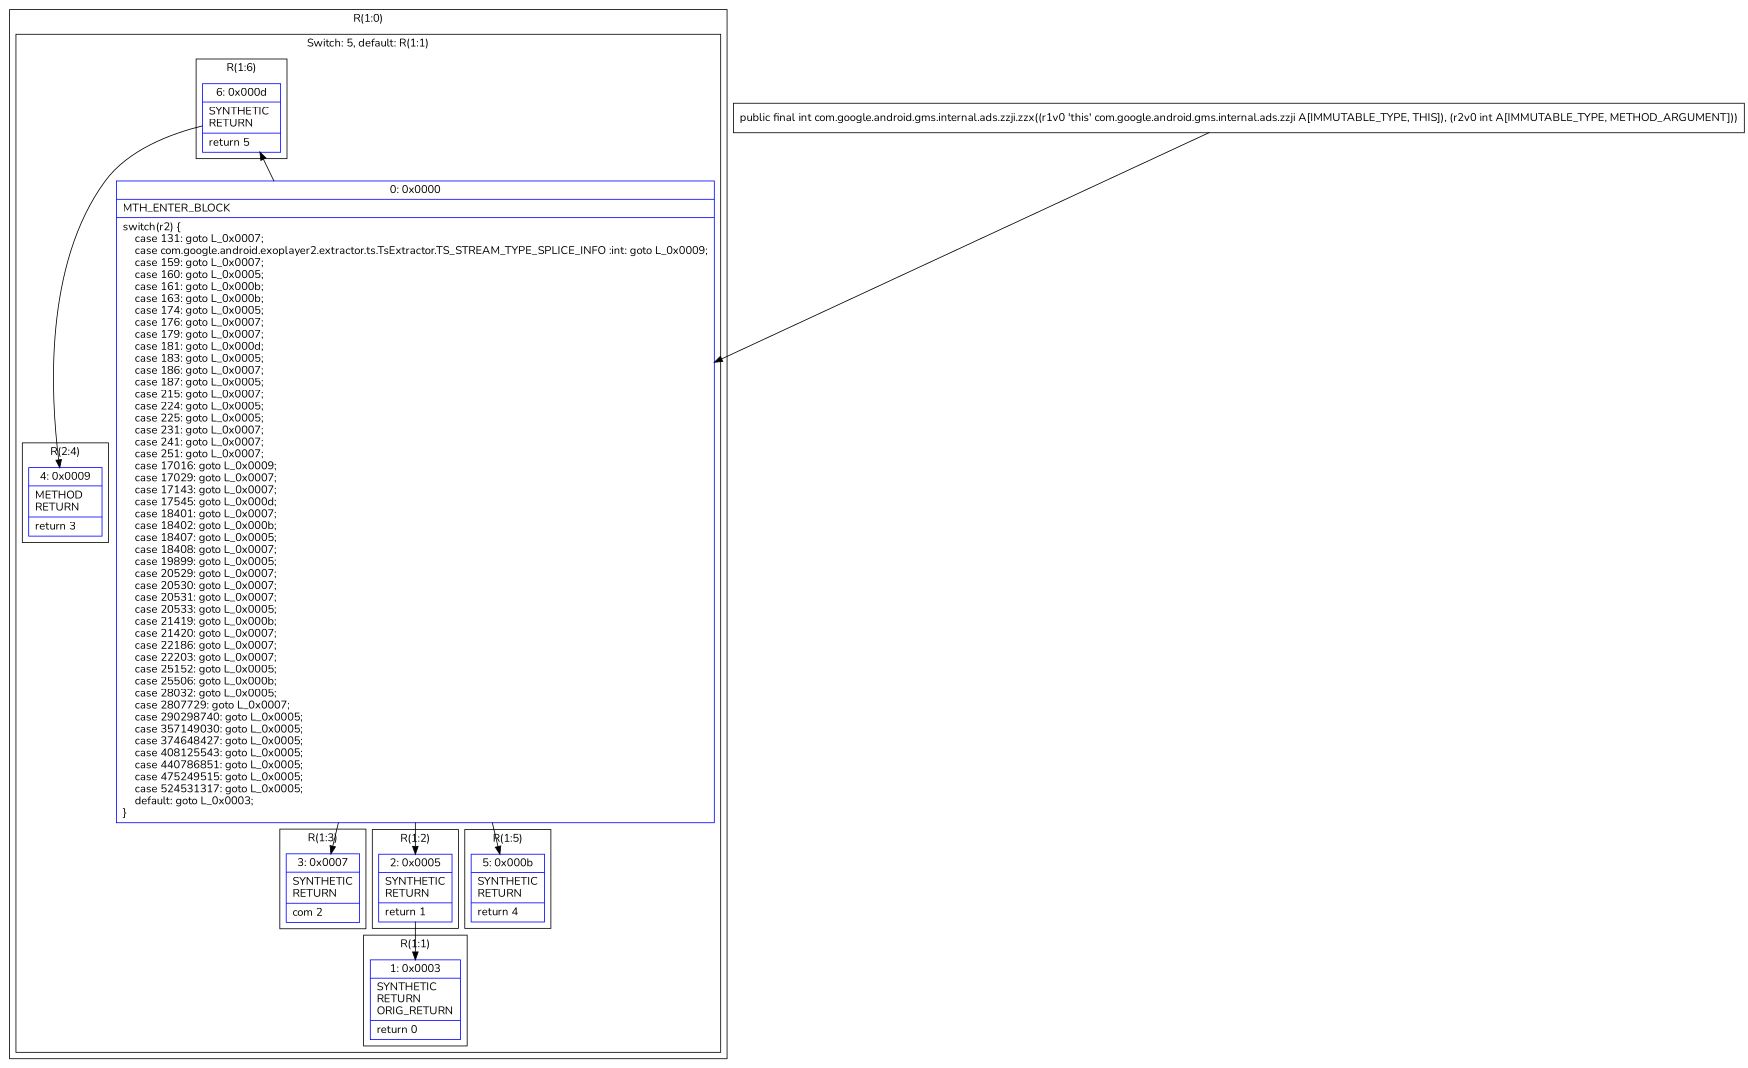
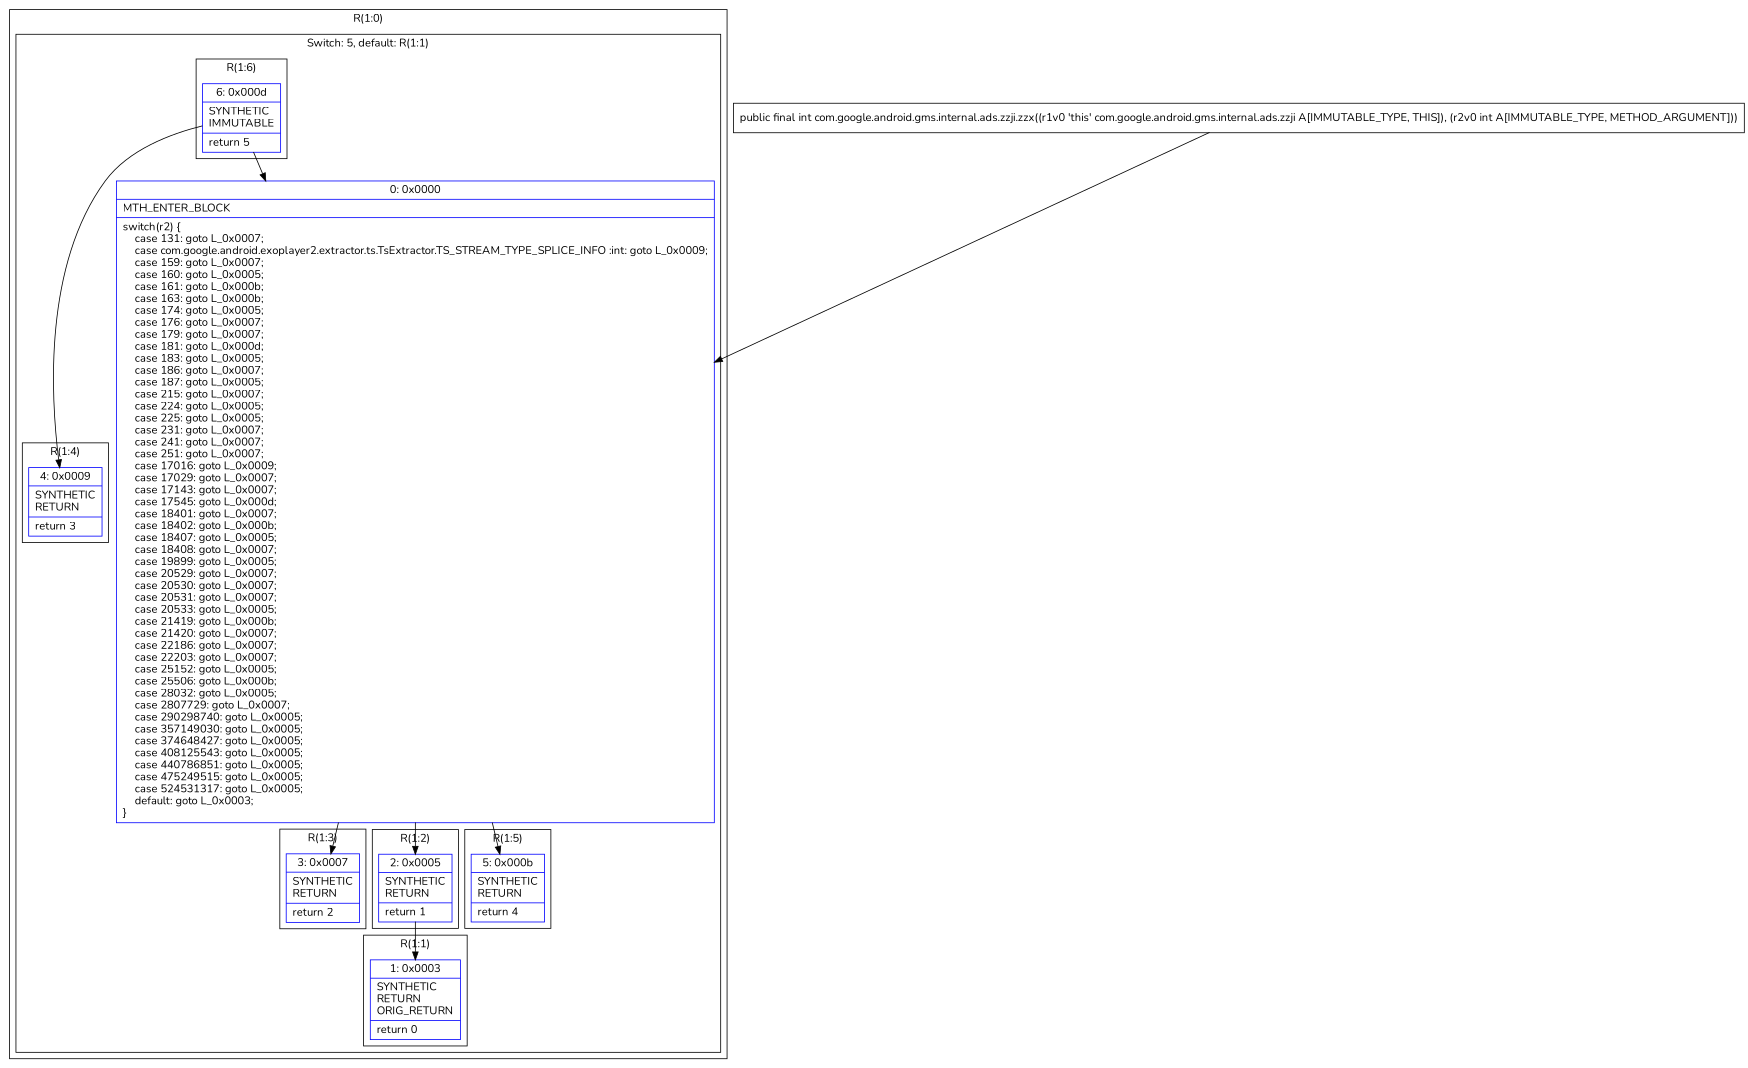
node "6: 0x000d": text "RETURN" -> "IMMUTABLE"
edge "0: 0x0000" -> "6: 0x000d": reversed
cluster "R(2:4)": label "R(2:4)" -> "R(1:4)"
node "4: 0x0009": text "METHOD" -> "SYNTHETIC"
node "3: 0x0007": text "com 2" -> "return 2"
